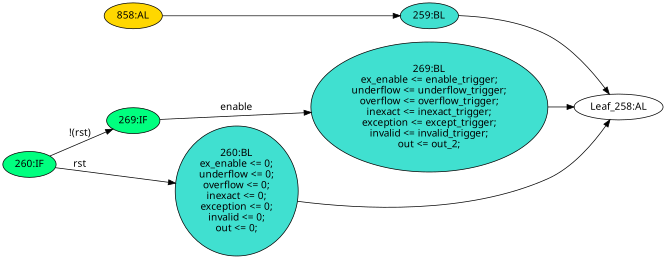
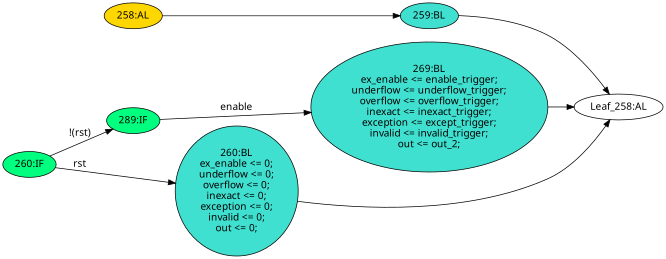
node "858:AL": label "858:AL" -> "258:AL"
node "269:IF": label "269:IF" -> "289:IF"
